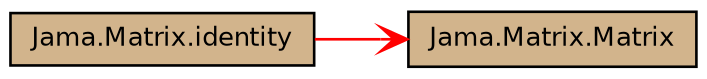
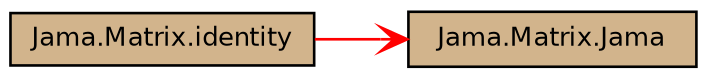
node "Jama.Matrix.Matrix": label "Jama.Matrix.Matrix" -> "Jama.Matrix.Jama"
